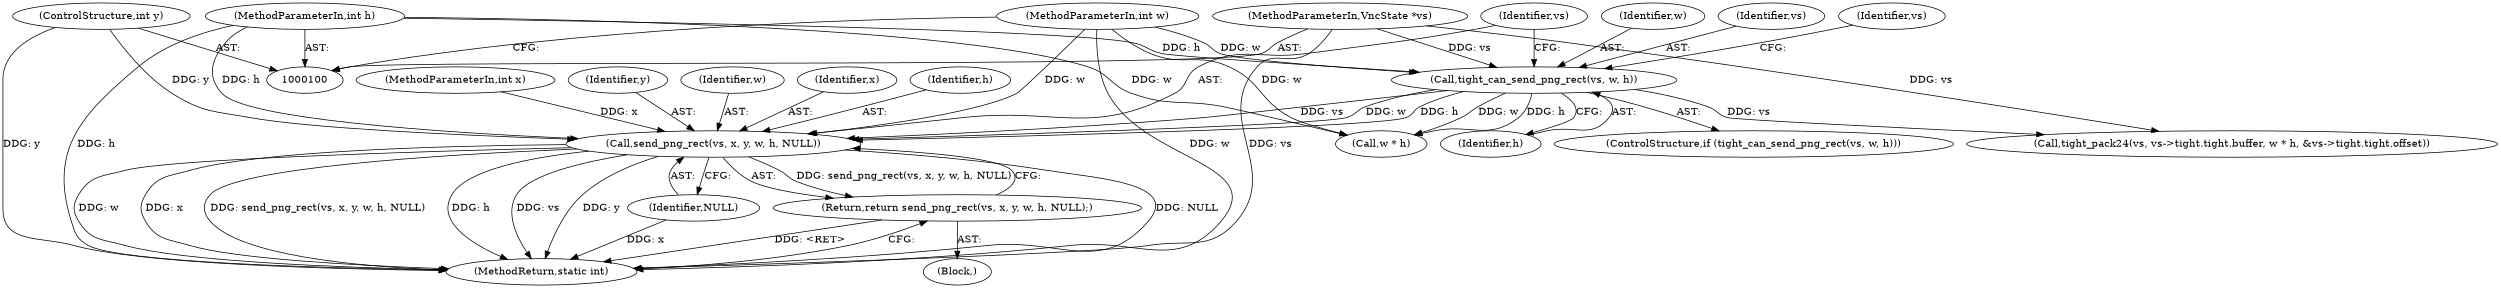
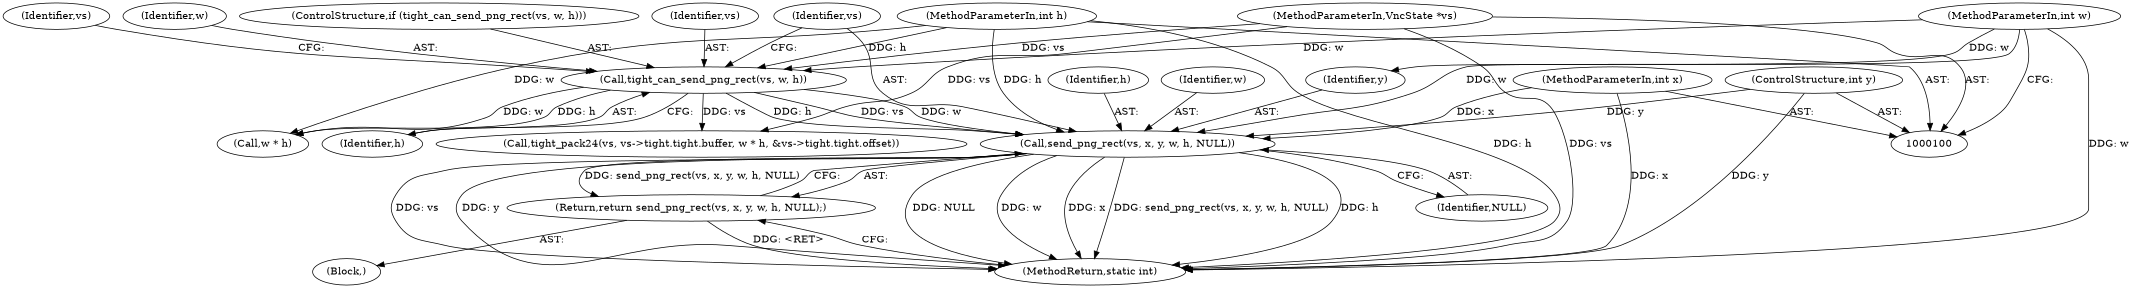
edge "(MethodParameterIn,int w)" -> "(Call,w * h)": now "(MethodParameterIn,int w)" -> "(Identifier,y)"
node "(Identifier,x)": removed
edge "(Call,tight_can_send_png_rect(vs, w, h))" -> "(ControlStructure,if (tight_can_send_png_rect(vs, w, h)))": reversed
edge "(MethodParameterIn,int x)" -> "1000100": added, label "AST:"
edge "(Identifier,NULL)" -> "(MethodReturn,static int)": now "(MethodParameterIn,int x)" -> "(MethodReturn,static int)"
